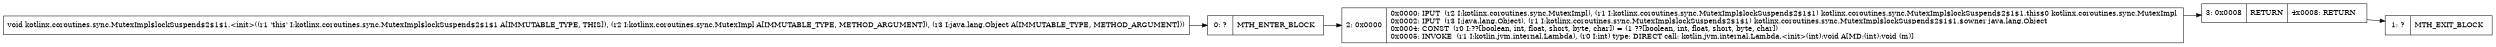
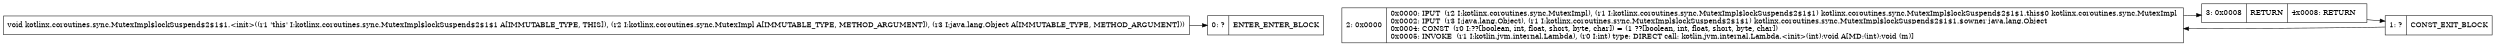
node "0: ?": text "MTH_ENTER_BLOCK" -> "ENTER_ENTER_BLOCK"
edge "0: ?" -> "2: 0x0000": now "1: ?" -> "2: 0x0000"
node "1: ?": text "MTH_EXIT_BLOCK" -> "CONST_EXIT_BLOCK"
